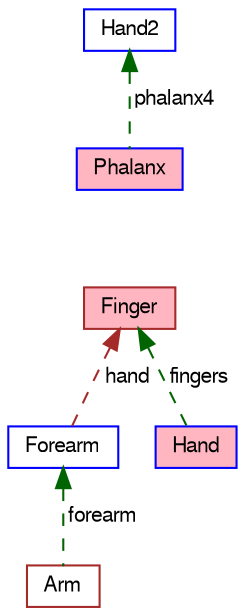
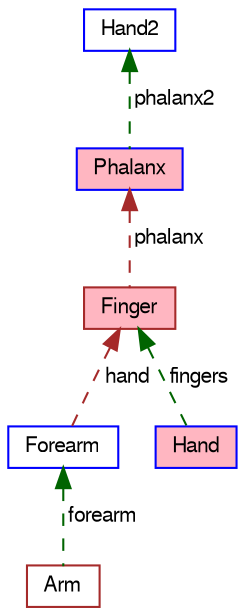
edge "Phalanx" -> "Hand2": label " phalanx4" -> " phalanx2"
edge "Finger" -> "Phalanx": added, label "phalanx"
